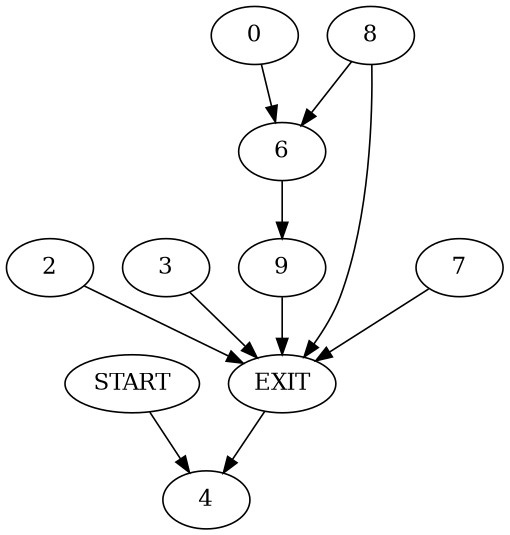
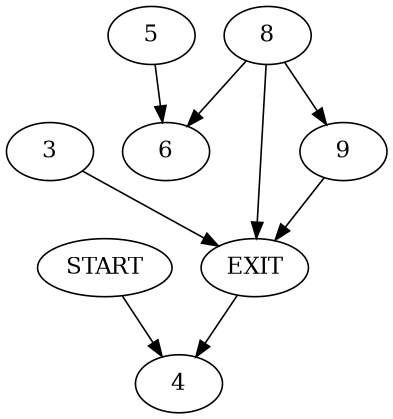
node "0": label "0" -> "5"
edge "6" -> "9": now "8" -> "9"
node "2": removed
node "7": removed
